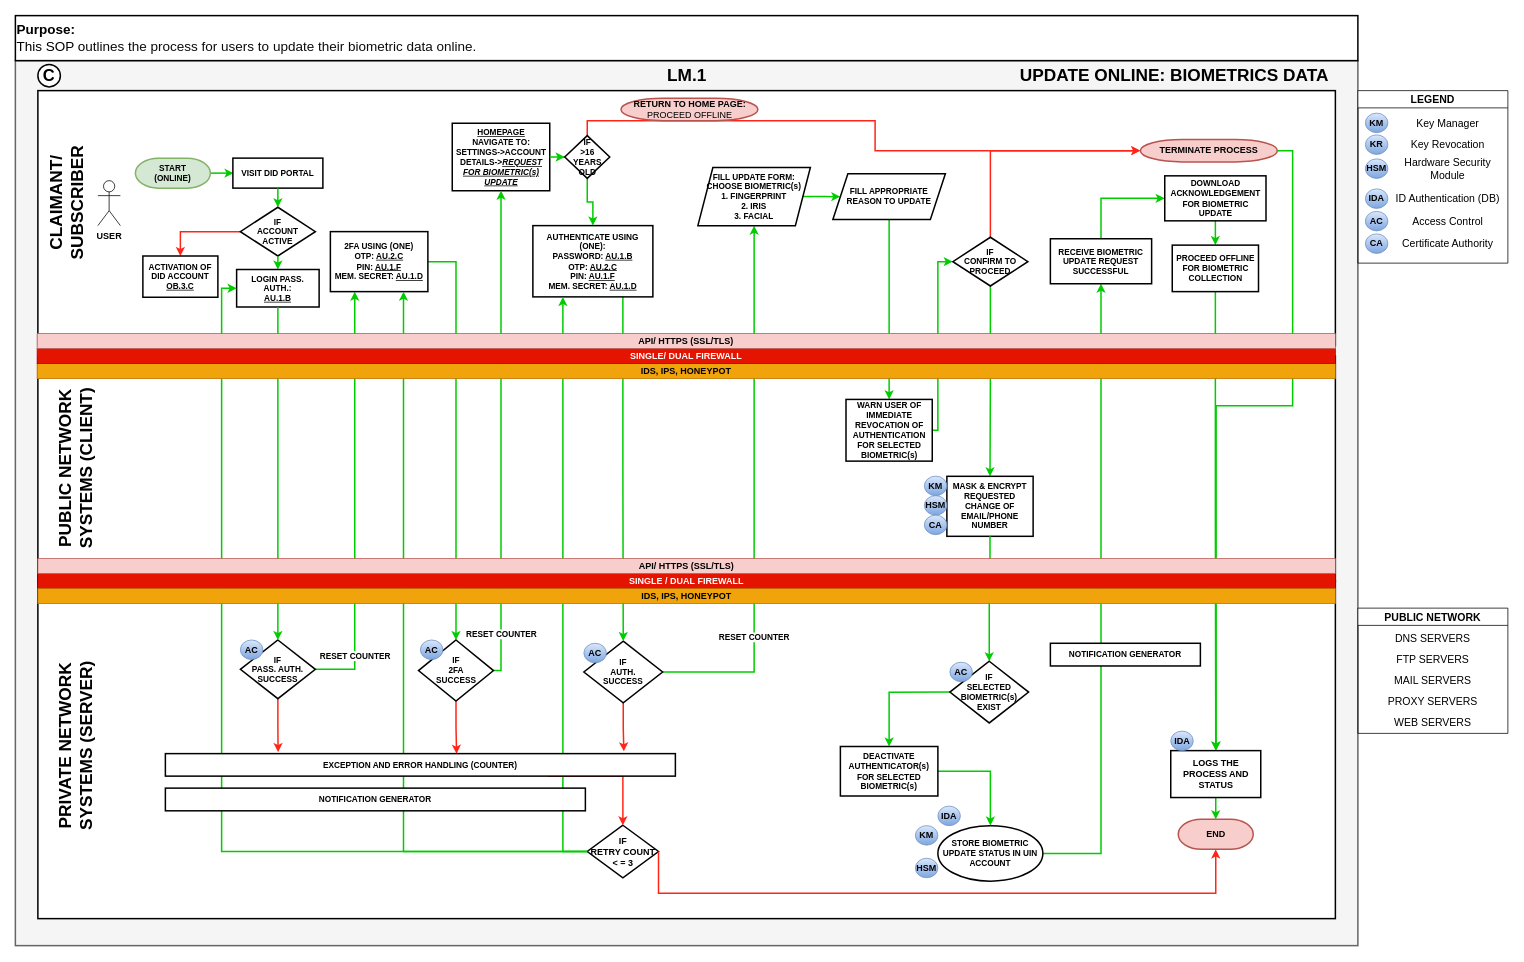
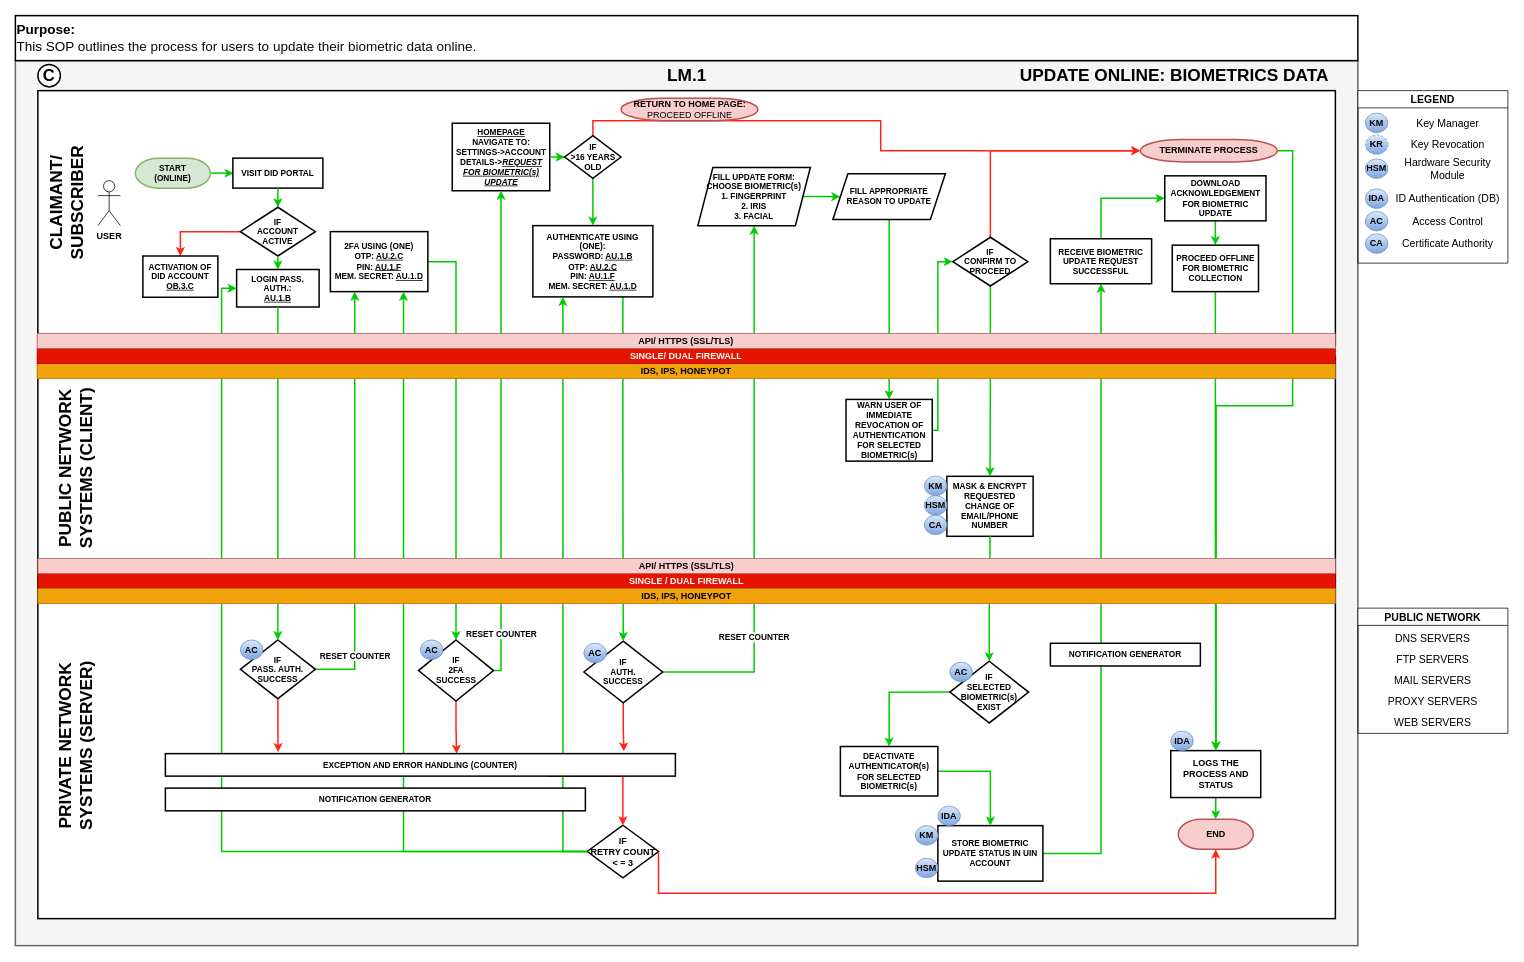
node "KR": style solid -> dashed
node "IF >16 YEARS OLD": size 45x43 -> 56x43
node "STORE BIOMETRIC UPDATE STATUS IN UIN ACCOUNT": shape ellipse -> rectangle
